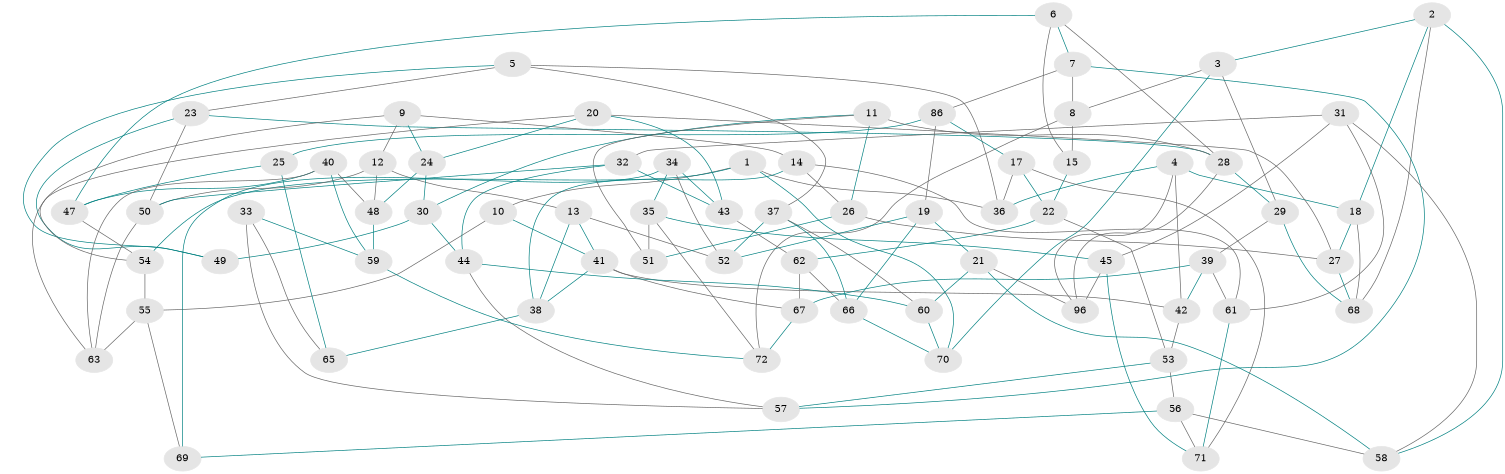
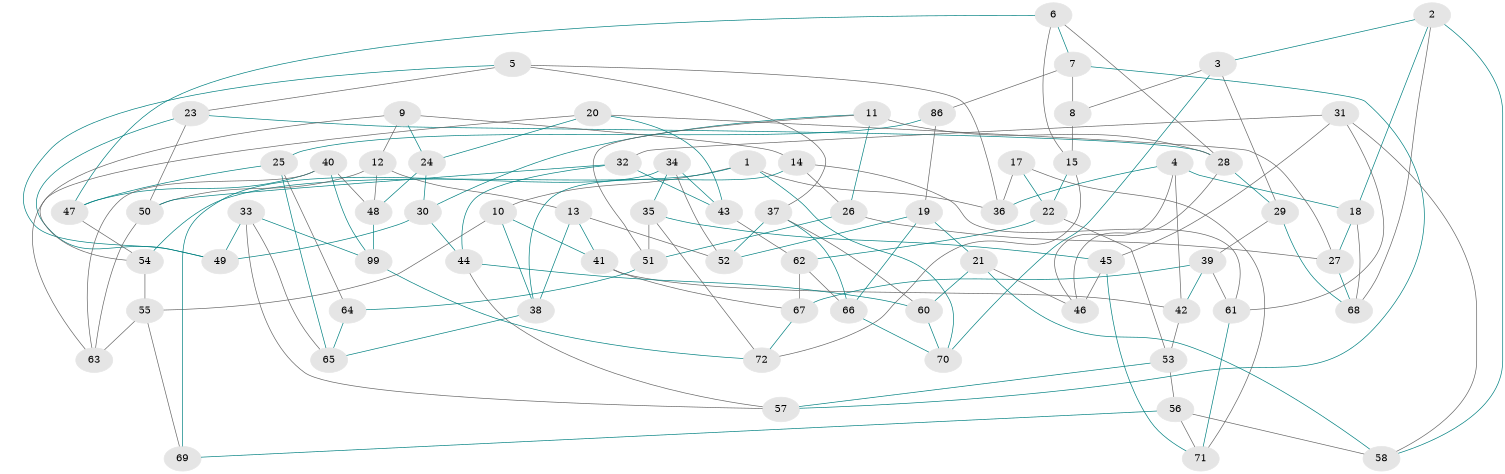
edge "86" -- "17": removed
edge "8" -- "72": now "15" -- "72"
edge "33" -- "49": added
node "59": label "59" -> "99"
edge "41" -- "38": now "10" -- "38"
node "64": added
node "96": label "96" -> "46"
